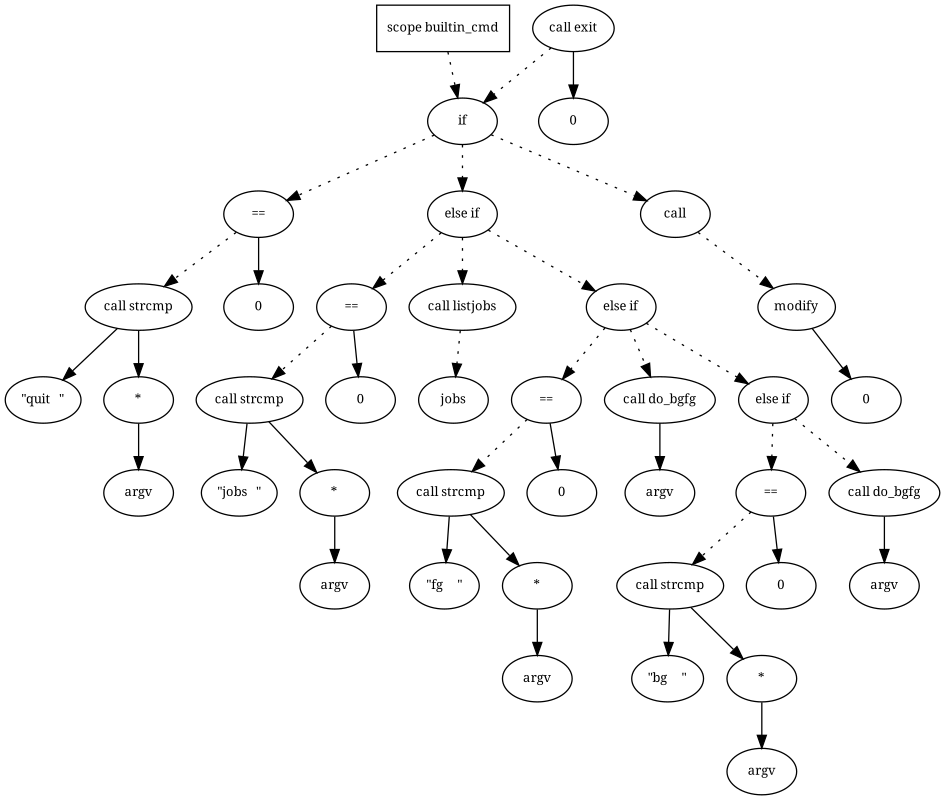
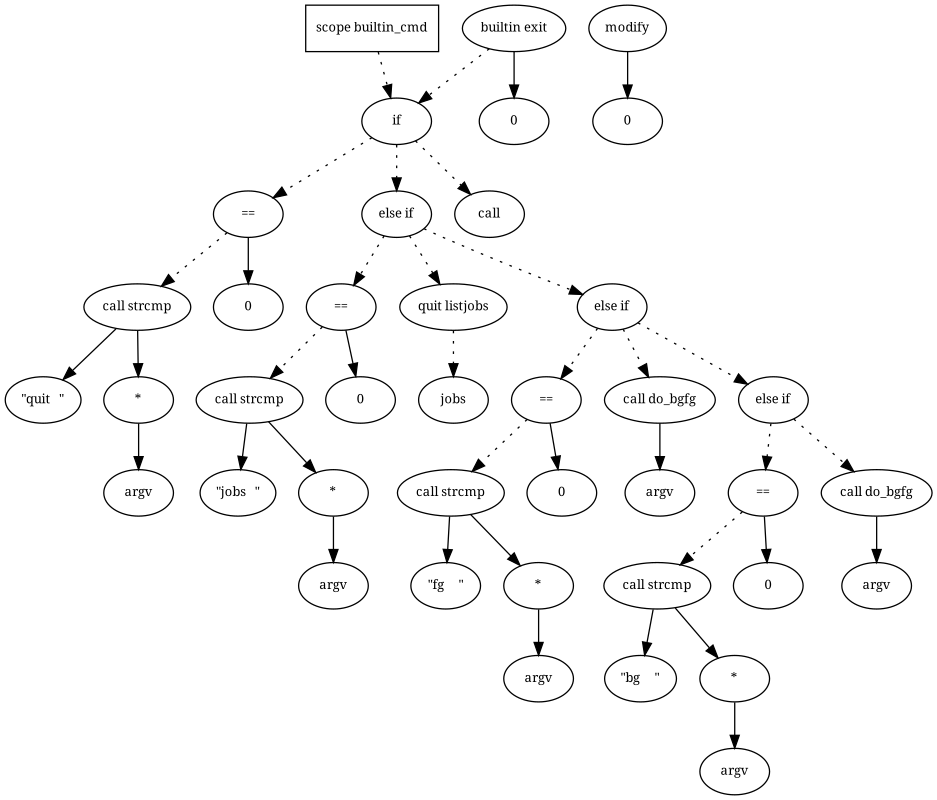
node "call exit": label "call exit" -> "builtin exit"
edge "call" -> "modify": removed
node "call listjobs": label "call listjobs" -> "quit listjobs"
